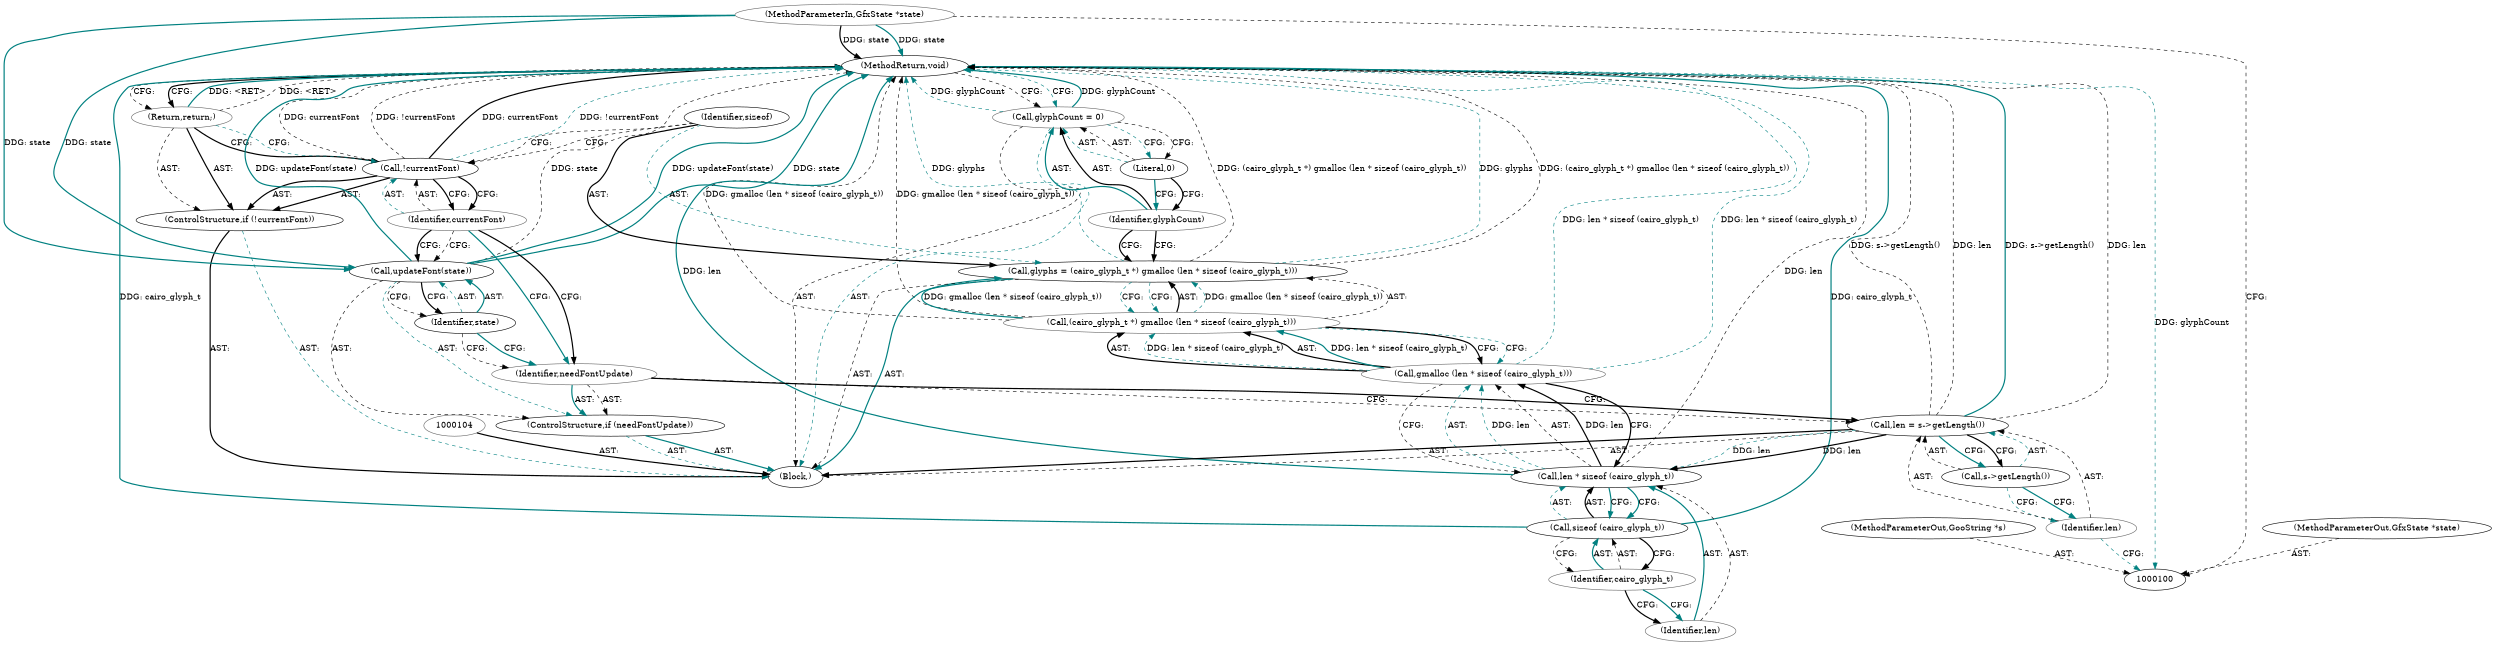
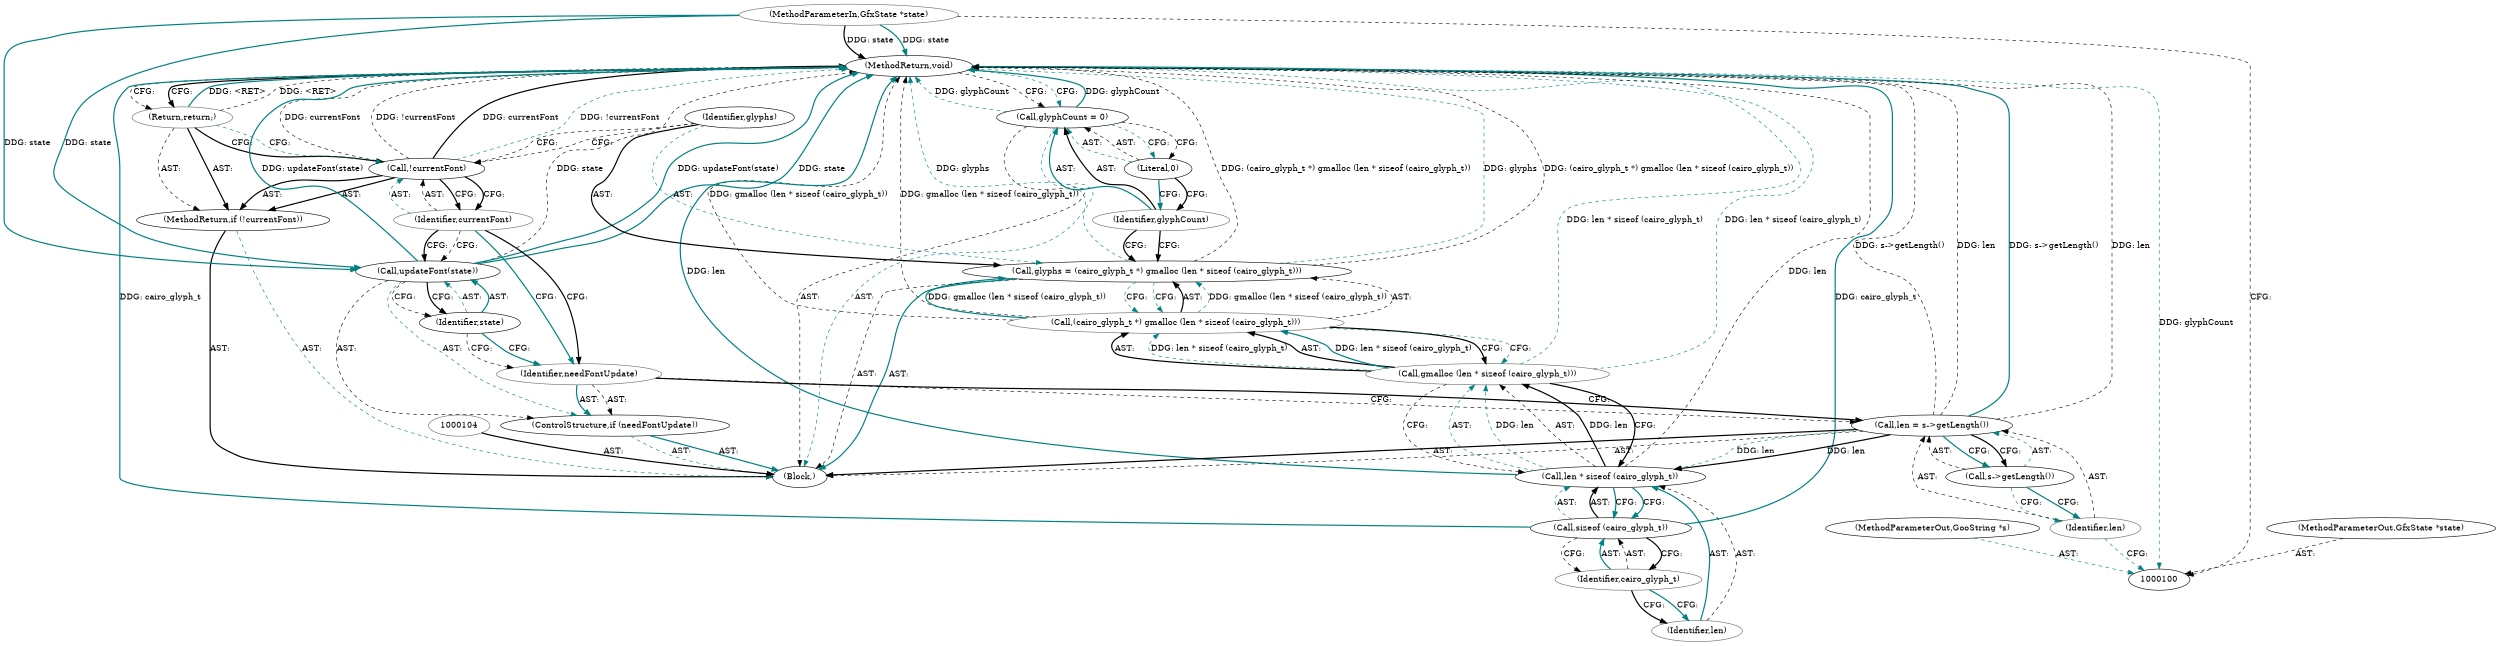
node "(Identifier,sizeof)": label "(Identifier,sizeof)" -> "(Identifier,glyphs)"
node "(Call,glyphCount = 0)": color gray40 -> black
node "(ControlStructure,if (!currentFont))": label "(ControlStructure,if (!currentFont))" -> "(MethodReturn,if (!currentFont))"
edge "(MethodParameterOut,GooString *s)" -> "1000100": color black -> teal
